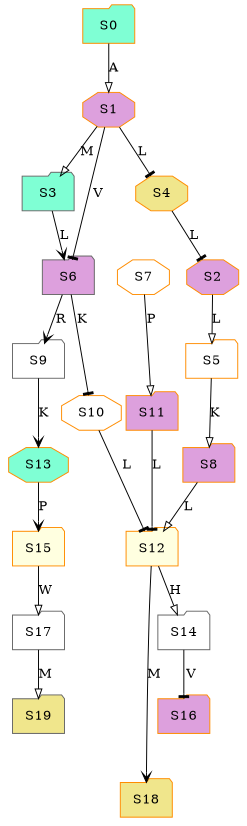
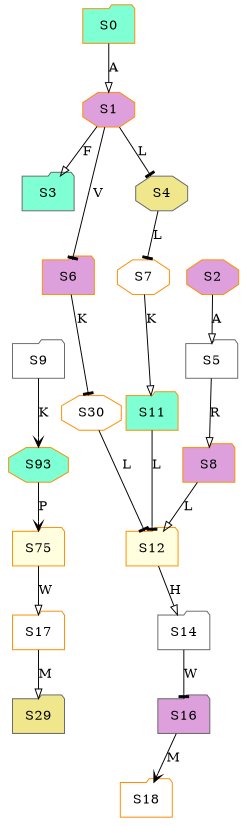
edge "S1" -> "S3": label "M" -> "F"
node "S4": color darkorange -> gray40
edge "S3" -> "S6": removed, label "L"
edge "S4" -> "S2": now "S4" -> "S7"
node "S6": color gray40 -> darkorange
edge "S6" -> "S9": removed, label "R"
edge "S7" -> "S11": label "P" -> "K"
edge "S2" -> "S5": label "L" -> "A"
node "S5": color darkorange -> gray40
node "S10": label "S10" -> "S30"
node "S11": fillcolor plum -> aquamarine
edge "S5" -> "S8": label "K" -> "R"
node "S13": label "S13" -> "S93"
node "S15": label "S15" -> "S75"
node "S17": color gray40 -> darkorange
edge "S12" -> "S18": now "S16" -> "S18"
edge "S14" -> "S16": label "V" -> "W"
node "S19": label "S19" -> "S29"
node "S16": color darkorange -> gray40
node "S18": fillcolor khaki -> white
